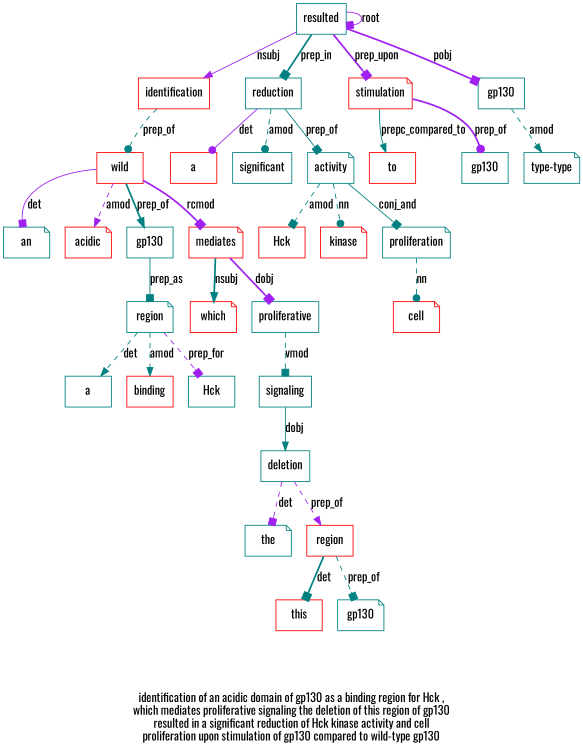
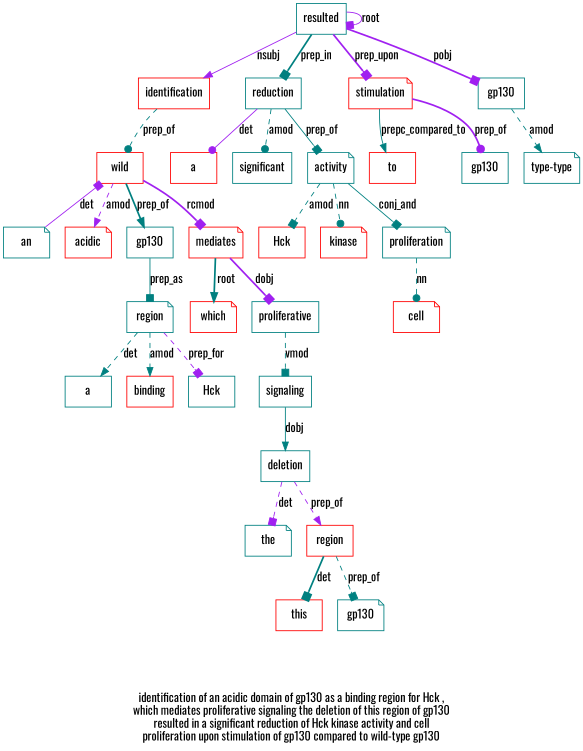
edge "wild" -> "an": reversed
edge "mediates" -> "which": label "nsubj" -> "root"
